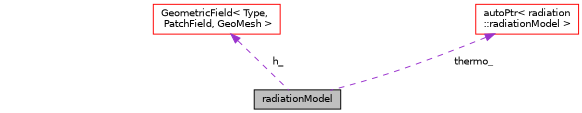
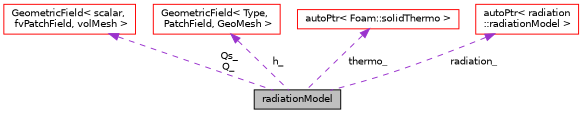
node "GeometricField< scalar, fvPatchField, volMesh >": added
node "autoPtr< Foam::solidThermo >": added
edge "radiationModel" -> "autoPtr< radiation ::radiationModel >": label " thermo_" -> " radiation_"
